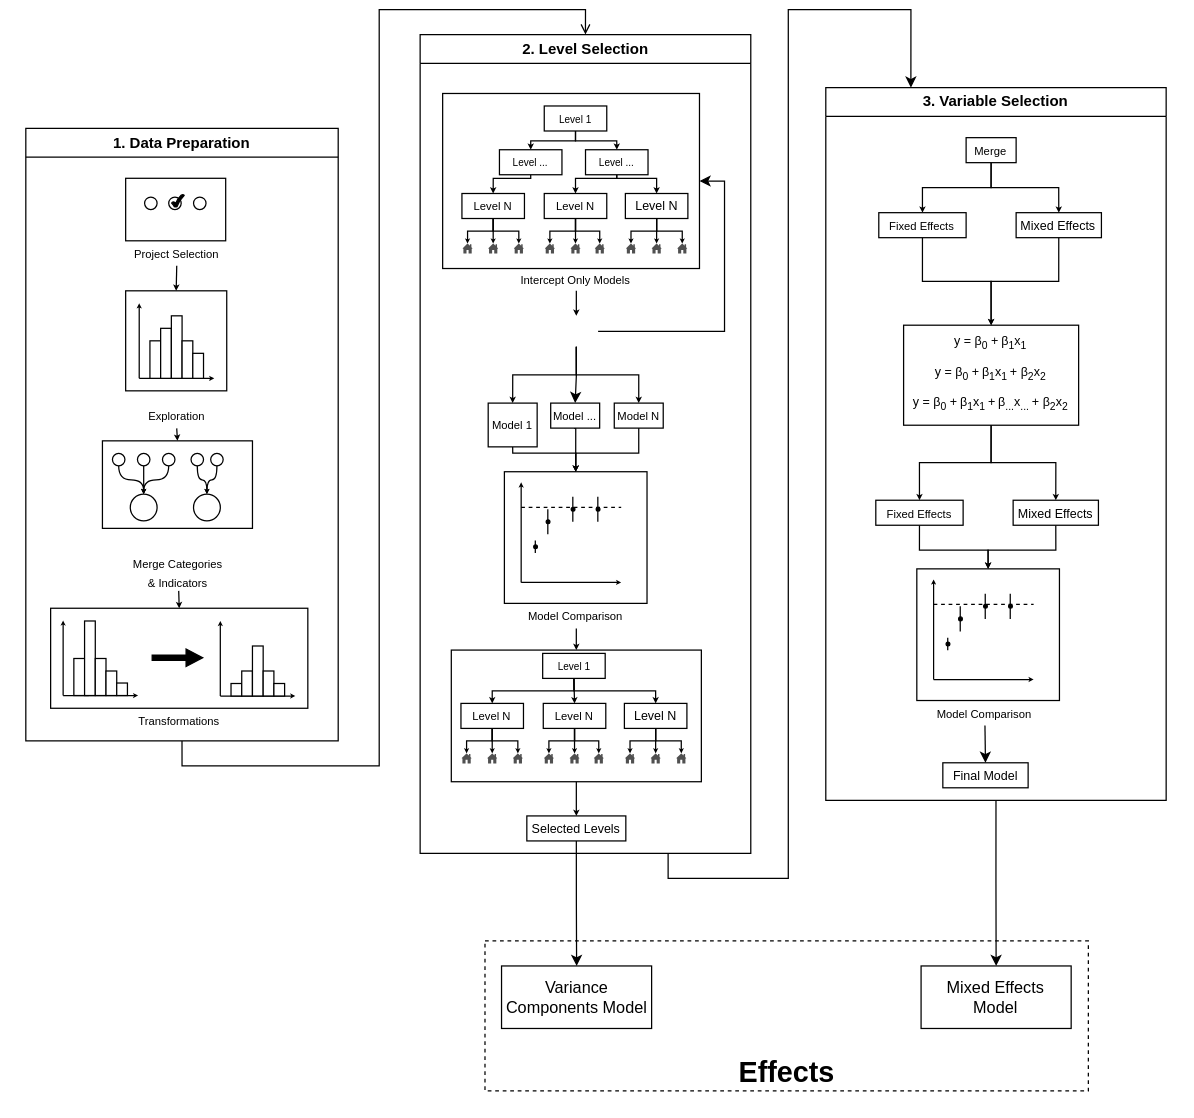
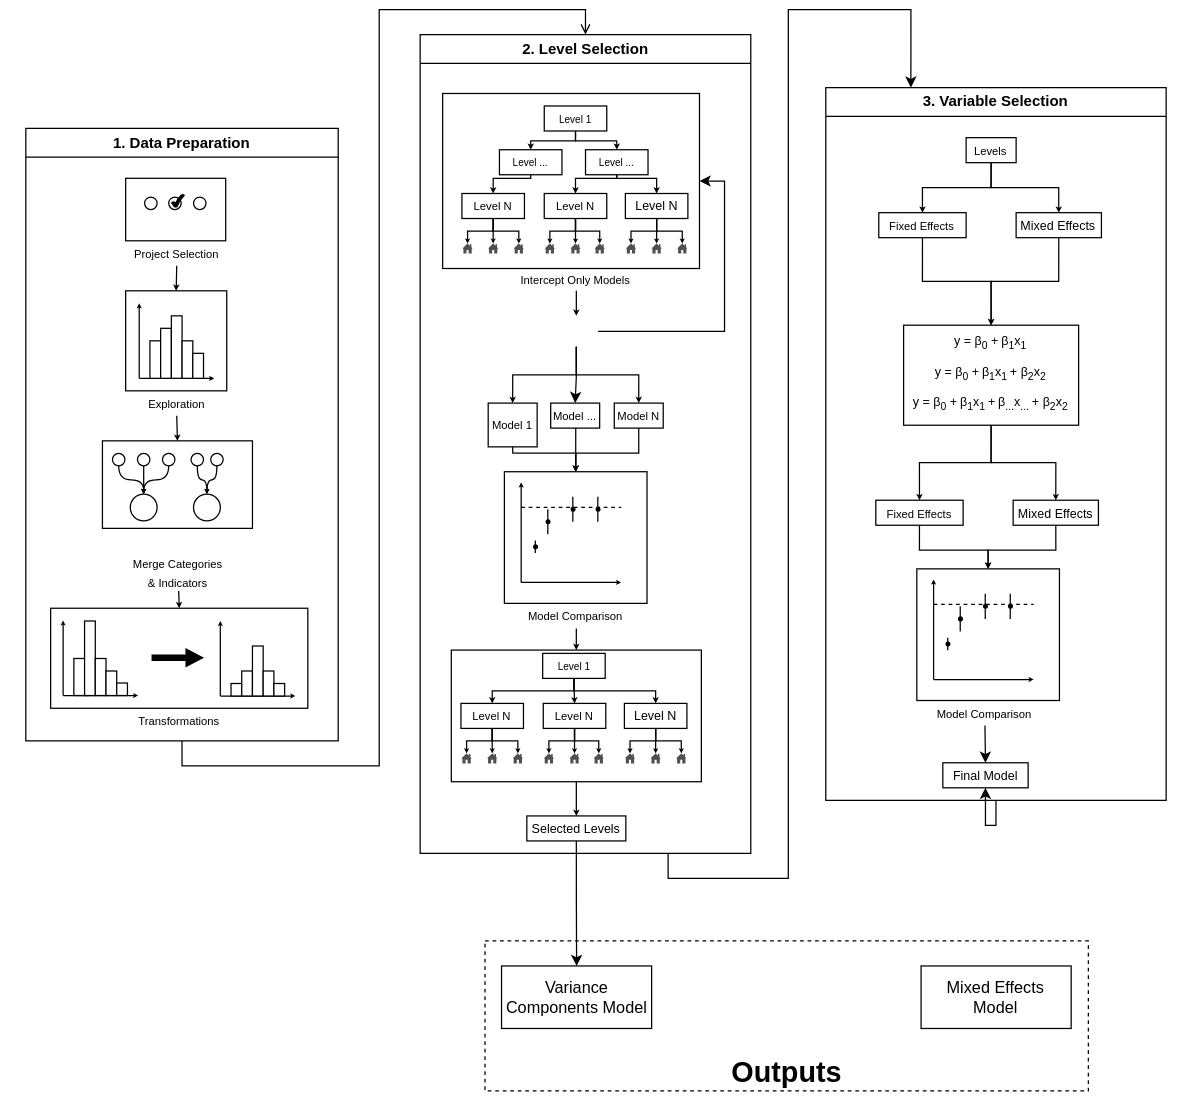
node "Merge": label "Merge" -> "Levels"
node "Exploration": moved (177, 416) -> (177, 403)
edge "3. Variable Selection" -> "Mixed Effects Model": now "3. Variable Selection" -> "Final Model"
node "Effects": label "Effects" -> "Outputs"
